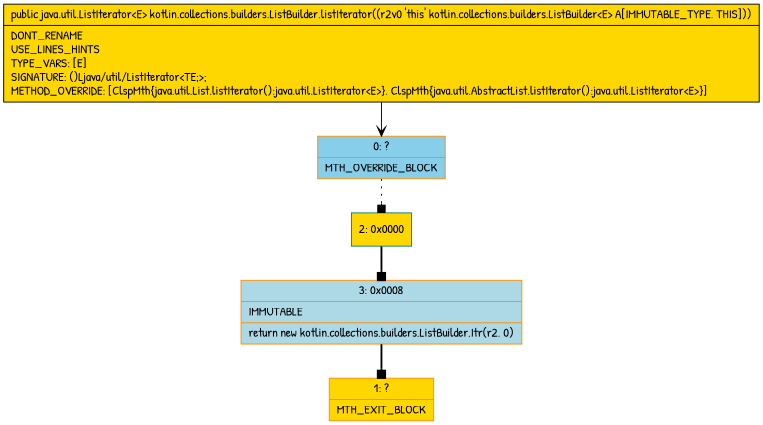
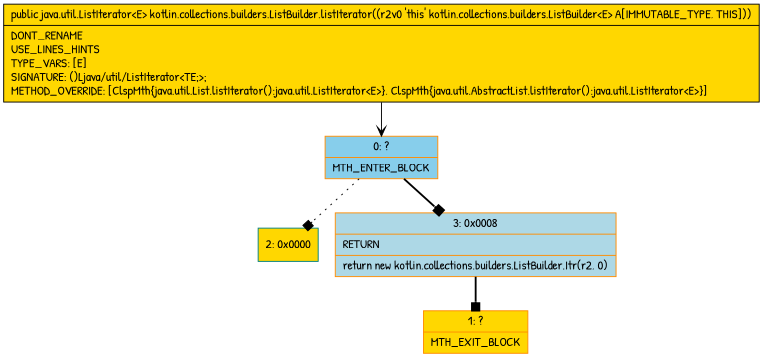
node "0: ?": text "MTH_OVERRIDE_BLOCK" -> "MTH_ENTER_BLOCK"
edge "2: 0x0000" -> "3: 0x0008": now "0: ?" -> "3: 0x0008"
node "3: 0x0008": text "IMMUTABLE" -> "RETURN"
